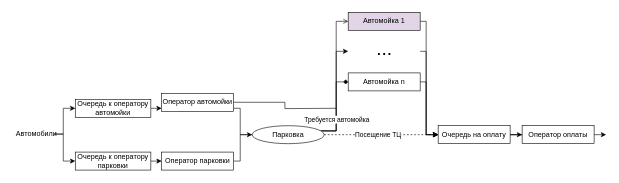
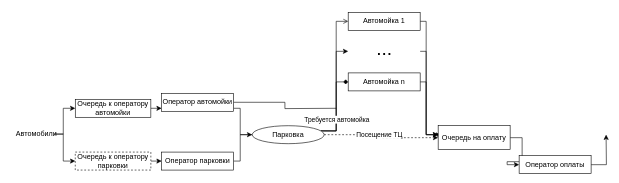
node "Автомойка 1": fillcolor #e1d5e7 -> #ffffff
node "Очередь на оплату": size 72x18 -> 72x24
node "Оператор оплаты": moved (558, 135) -> (555, 165)
node "Очередь к оператору парковки": style solid -> dashed
